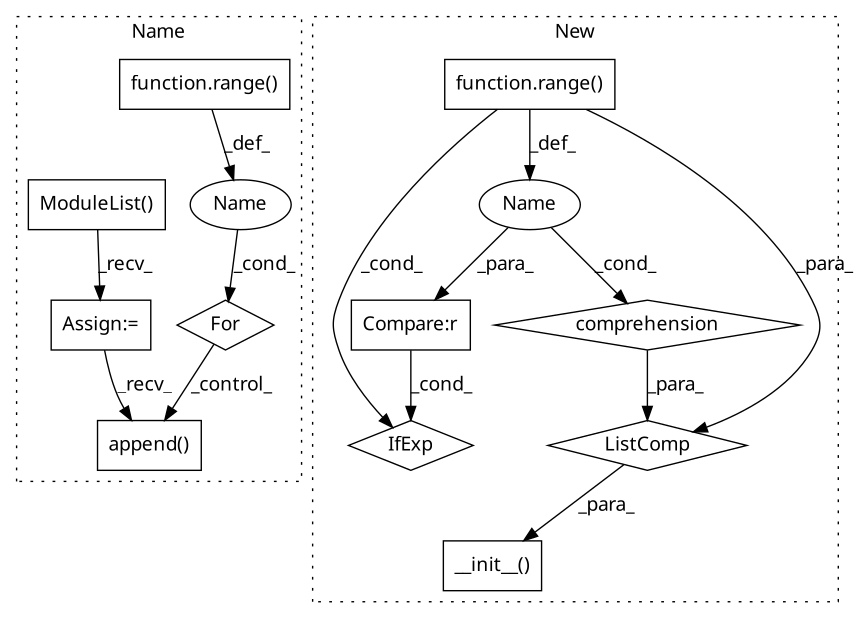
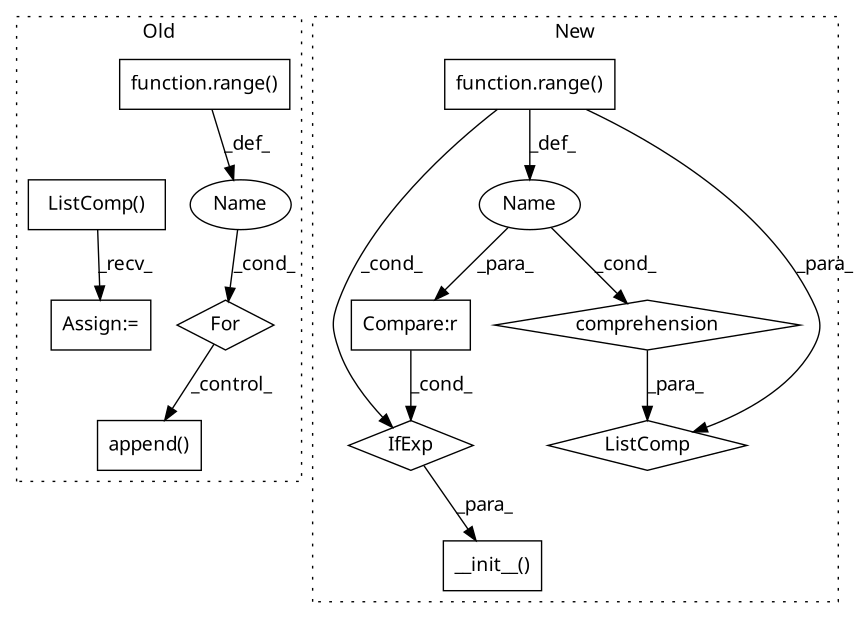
cluster "Name": label "Name" -> "Old"
node "ModuleList()": label "ModuleList()" -> "ListComp()"
edge "Assign:=" -> "append()": removed, label "_recv_"
edge "ListComp" -> "__init__()": now "IfExp" -> "__init__()"
